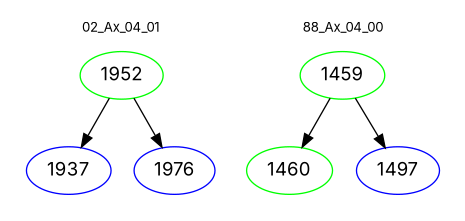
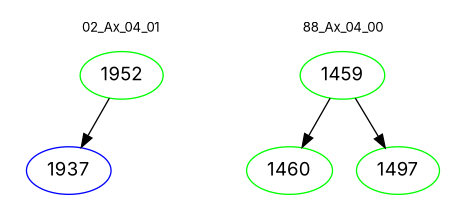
node "1976": removed
node "1497": color blue -> green
